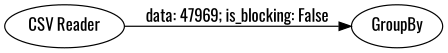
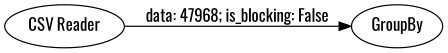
edge "CSV Reader" -> "GroupBy": label "data: 47969; is_blocking: False" -> "data: 47968; is_blocking: False"
